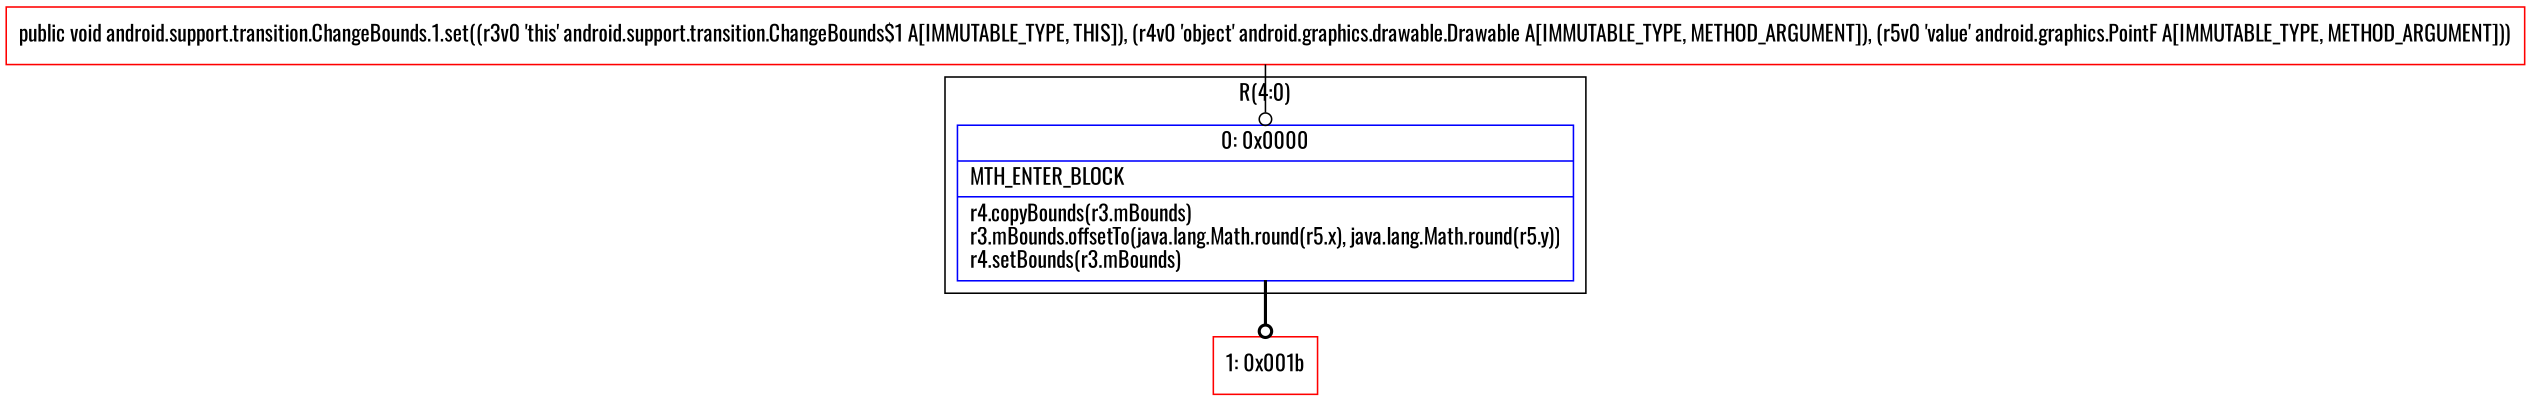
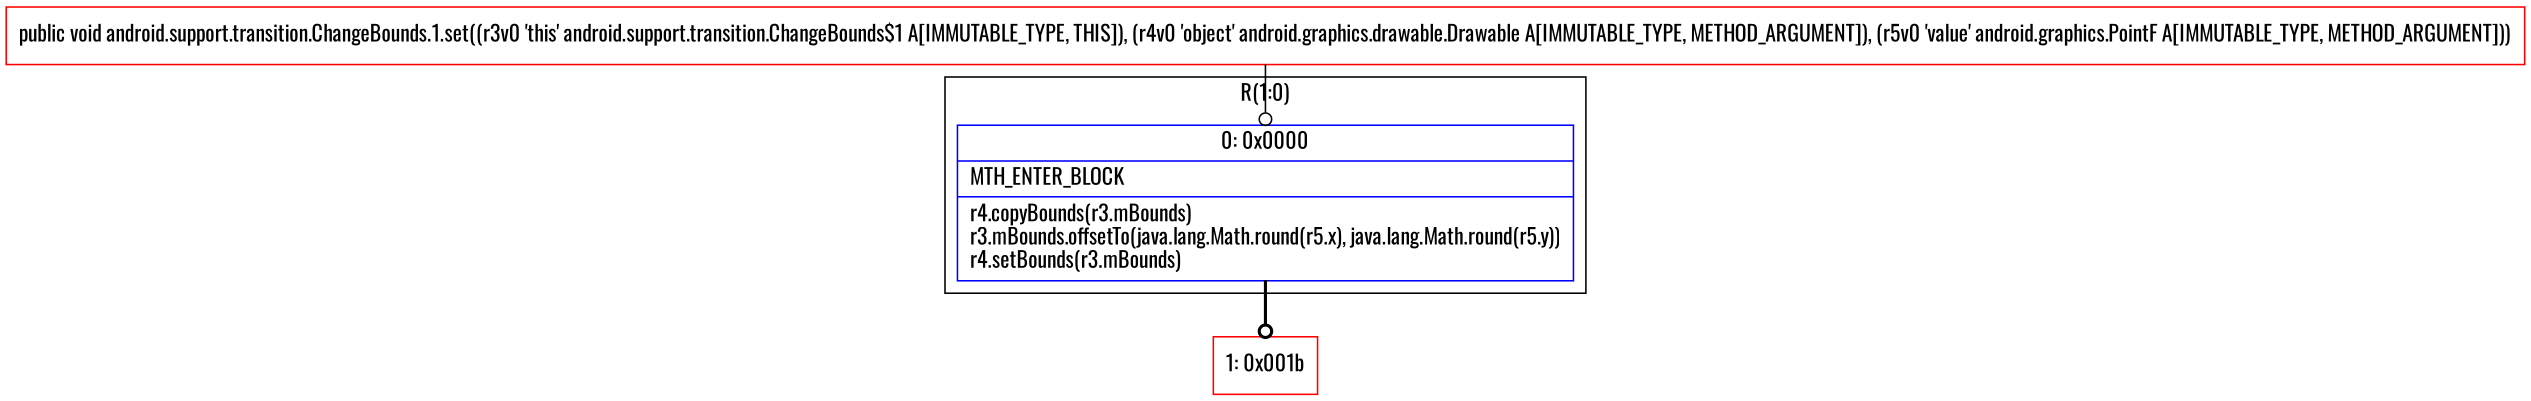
cluster "R(4:0)": label "R(4:0)" -> "R(1:0)"
